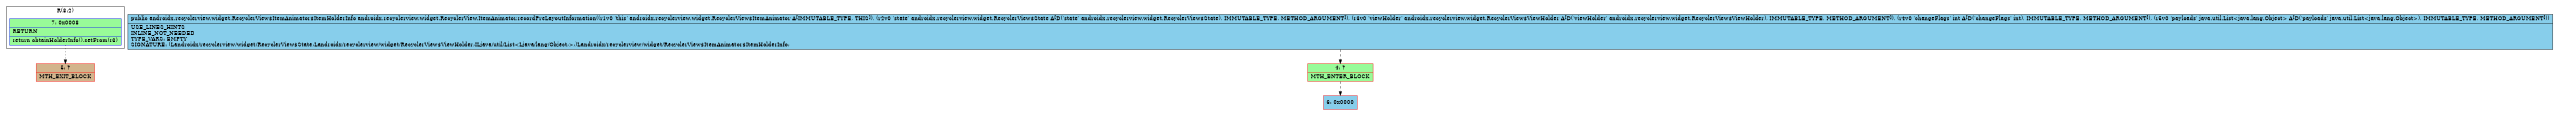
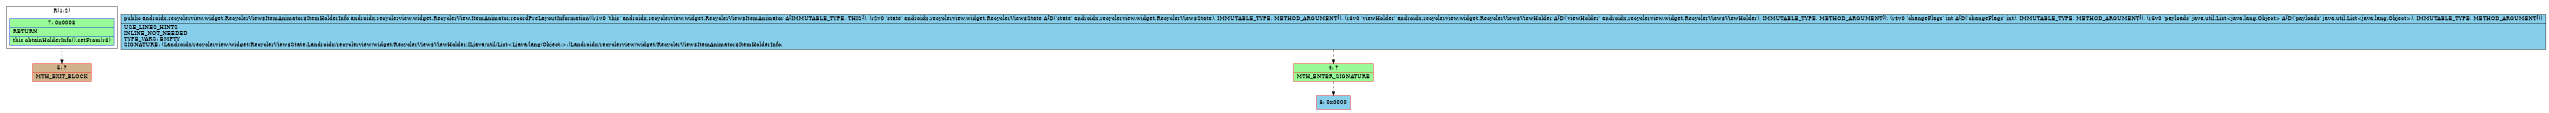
cluster "R(8:2)": label "R(8:2)" -> "R(1:2)"
node "7: 0x0008": text "return obtainHolderInfo().setFrom(r3)" -> "this obtainHolderInfo().setFrom(r3)"
node "4: ?": text "MTH_ENTER_BLOCK" -> "MTH_ENTER_SIGNATURE"
